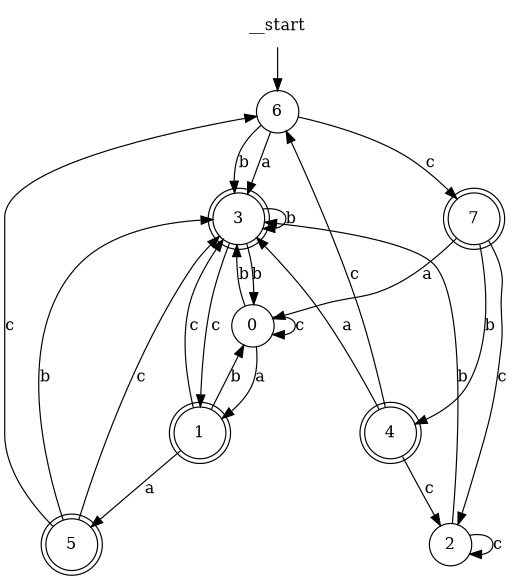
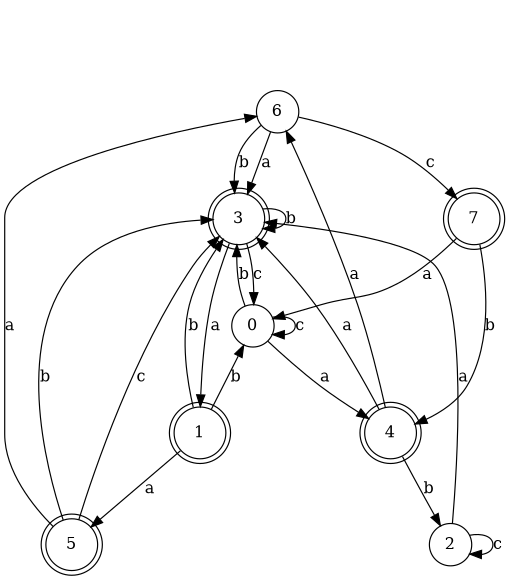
node "__start": removed
edge "3" -> "0": label "b" -> "c"
edge "4" -> "6": label "c" -> "a"
edge "5" -> "6": label "c" -> "a"
edge "1" -> "3": label "c" -> "b"
edge "3" -> "1": label "c" -> "a"
edge "2" -> "3": label "b" -> "a"
edge "7" -> "2": removed, label "c"
edge "0" -> "1": now "0" -> "4"
edge "4" -> "2": label "c" -> "b"
